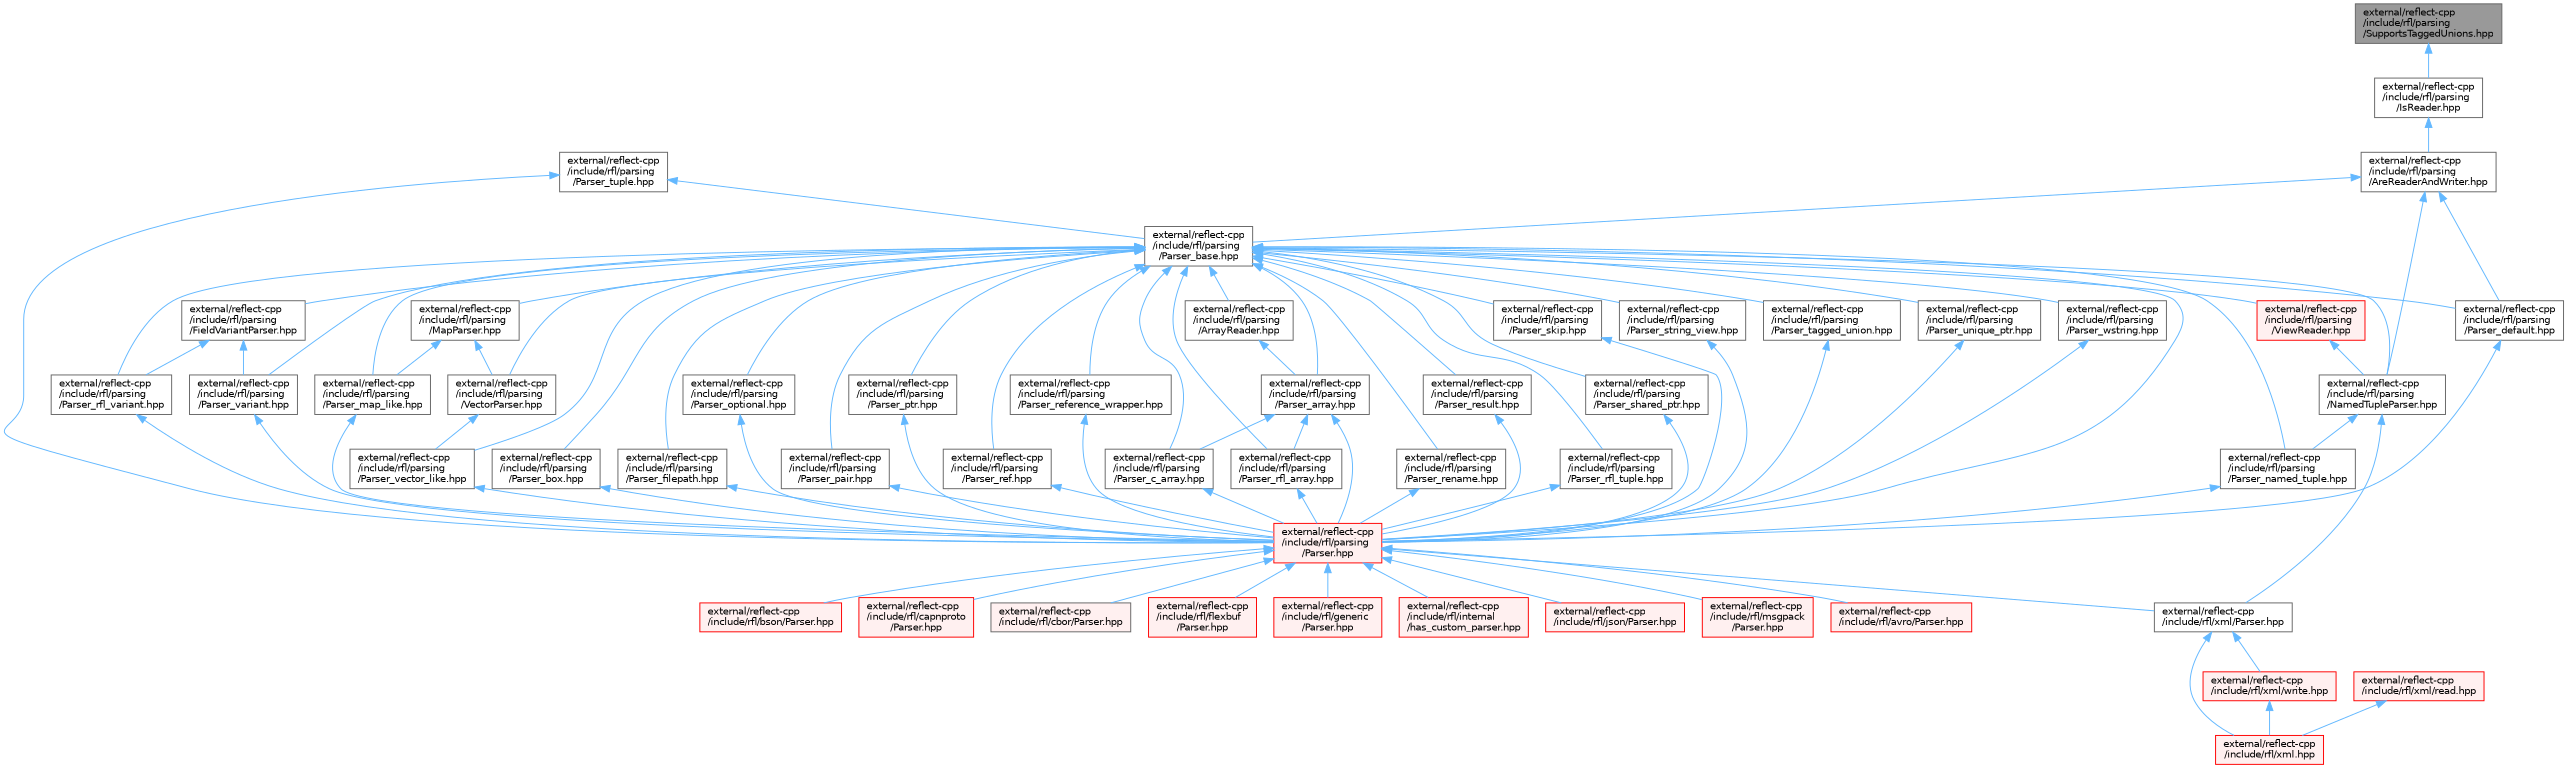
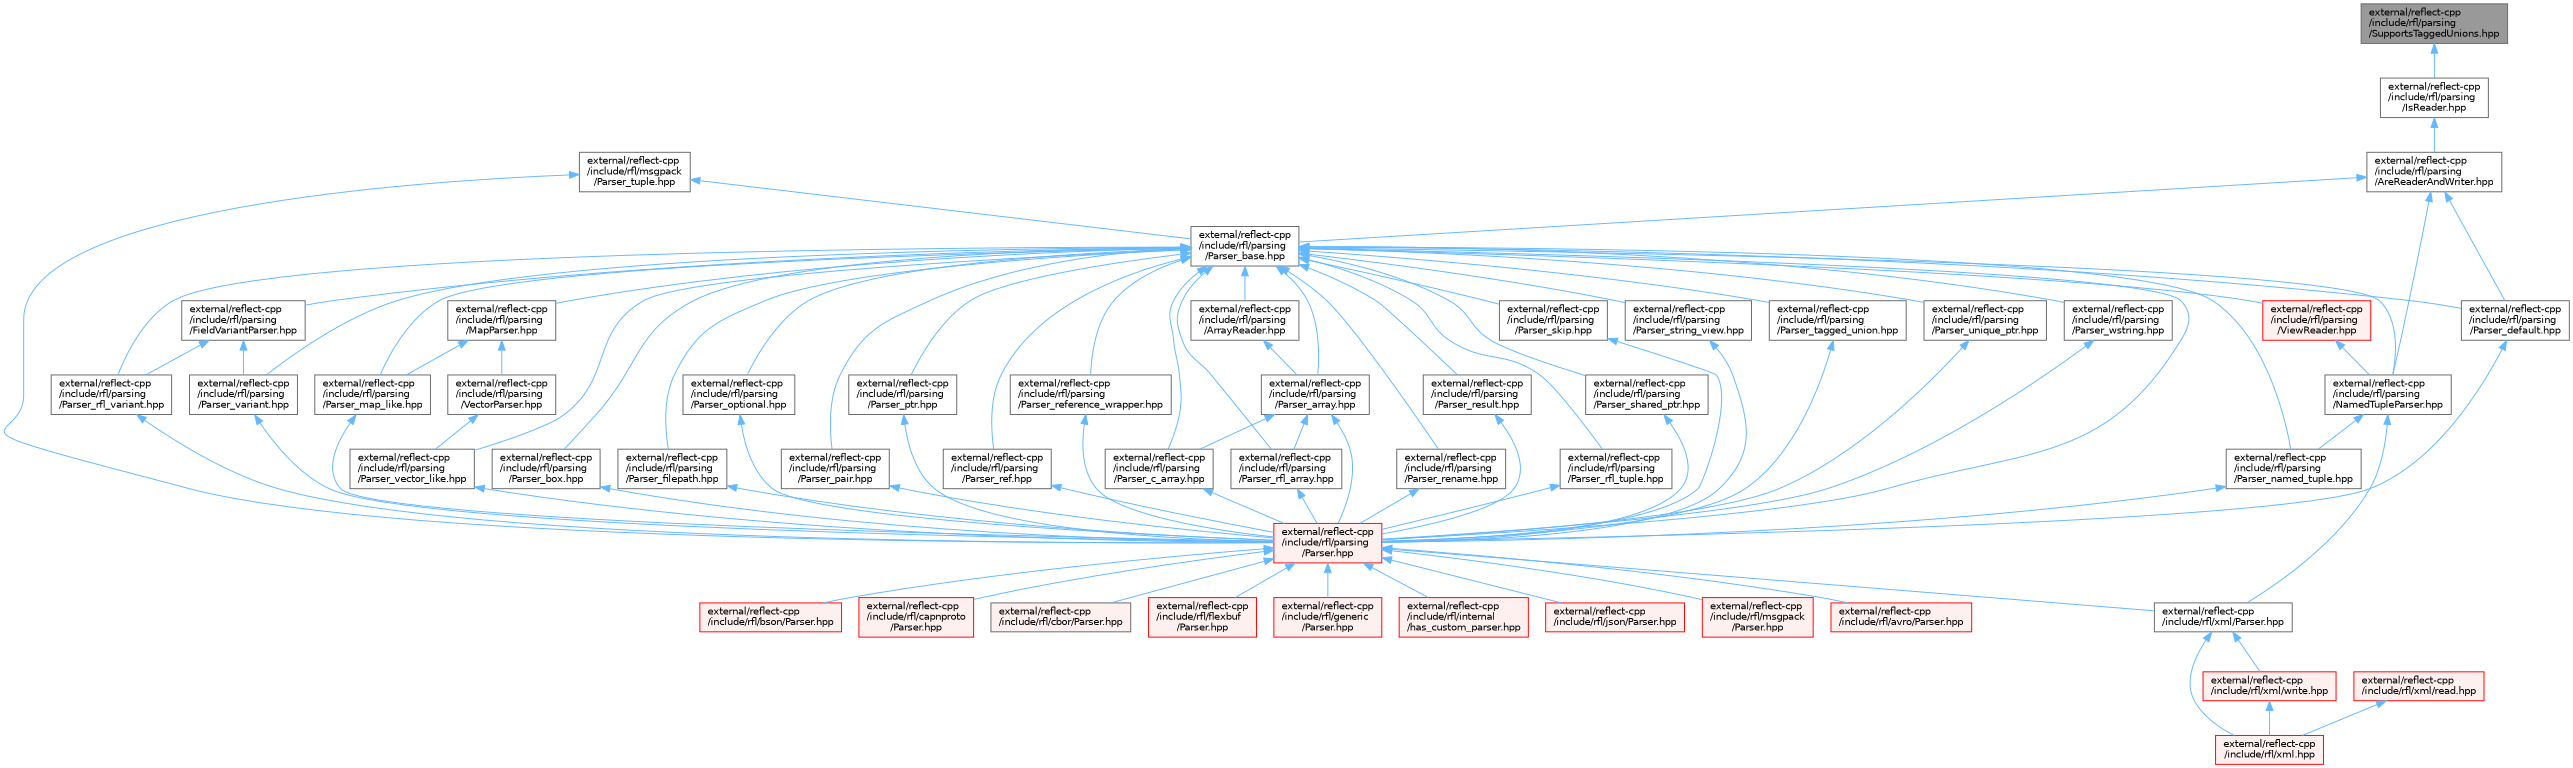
node "external/reflect-cpp /include/rfl/parsing /Parser_tuple.hpp": label "external/reflect-cpp /include/rfl/parsing /Parser_tuple.hpp" -> "external/reflect-cpp /include/rfl/msgpack /Parser_tuple.hpp"
edge "external/reflect-cpp /include/rfl/parsing /VectorParser.hpp" -> "external/reflect-cpp /include/rfl/parsing /Parser_base.hpp": removed
